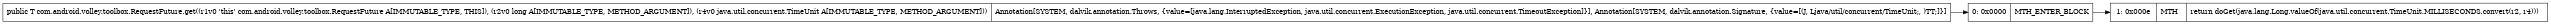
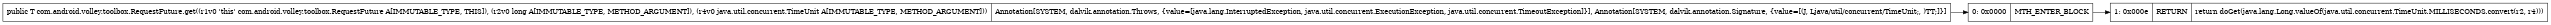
node "1: 0x000e": text "MTH" -> "RETURN"
